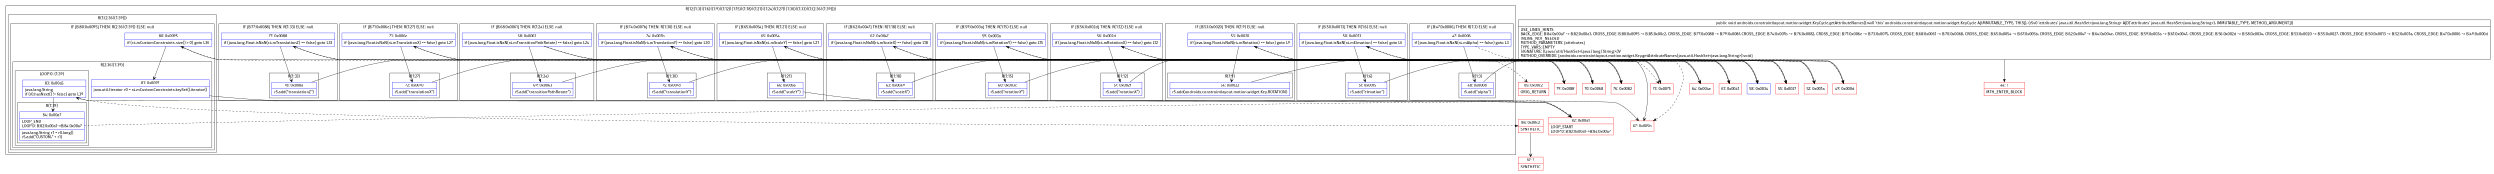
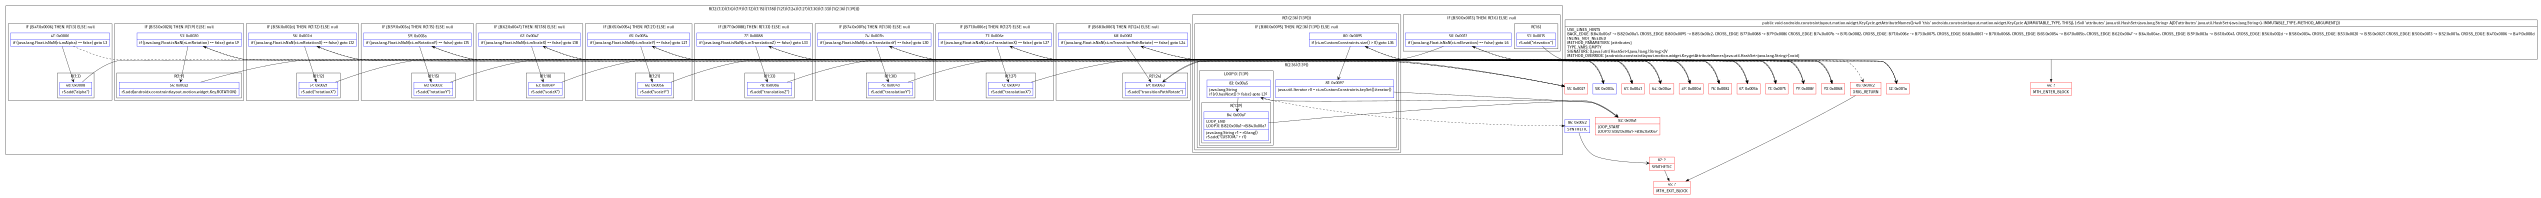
edge "68: 0x0061" -> "67: 0x005b": reversed
edge "50: 0x0013" -> "51: 0x0015": now "50: 0x0013" -> "69: 0x0063"
edge "84: 0x00a7" -> "82: 0x00a1": style dashed -> solid
node "86: 0x00c2": color red -> blue
node "45: ?": added
